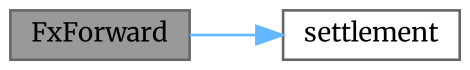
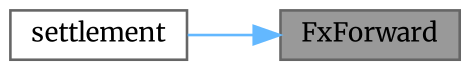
edge "FxForward" -> "settlement": reversed
